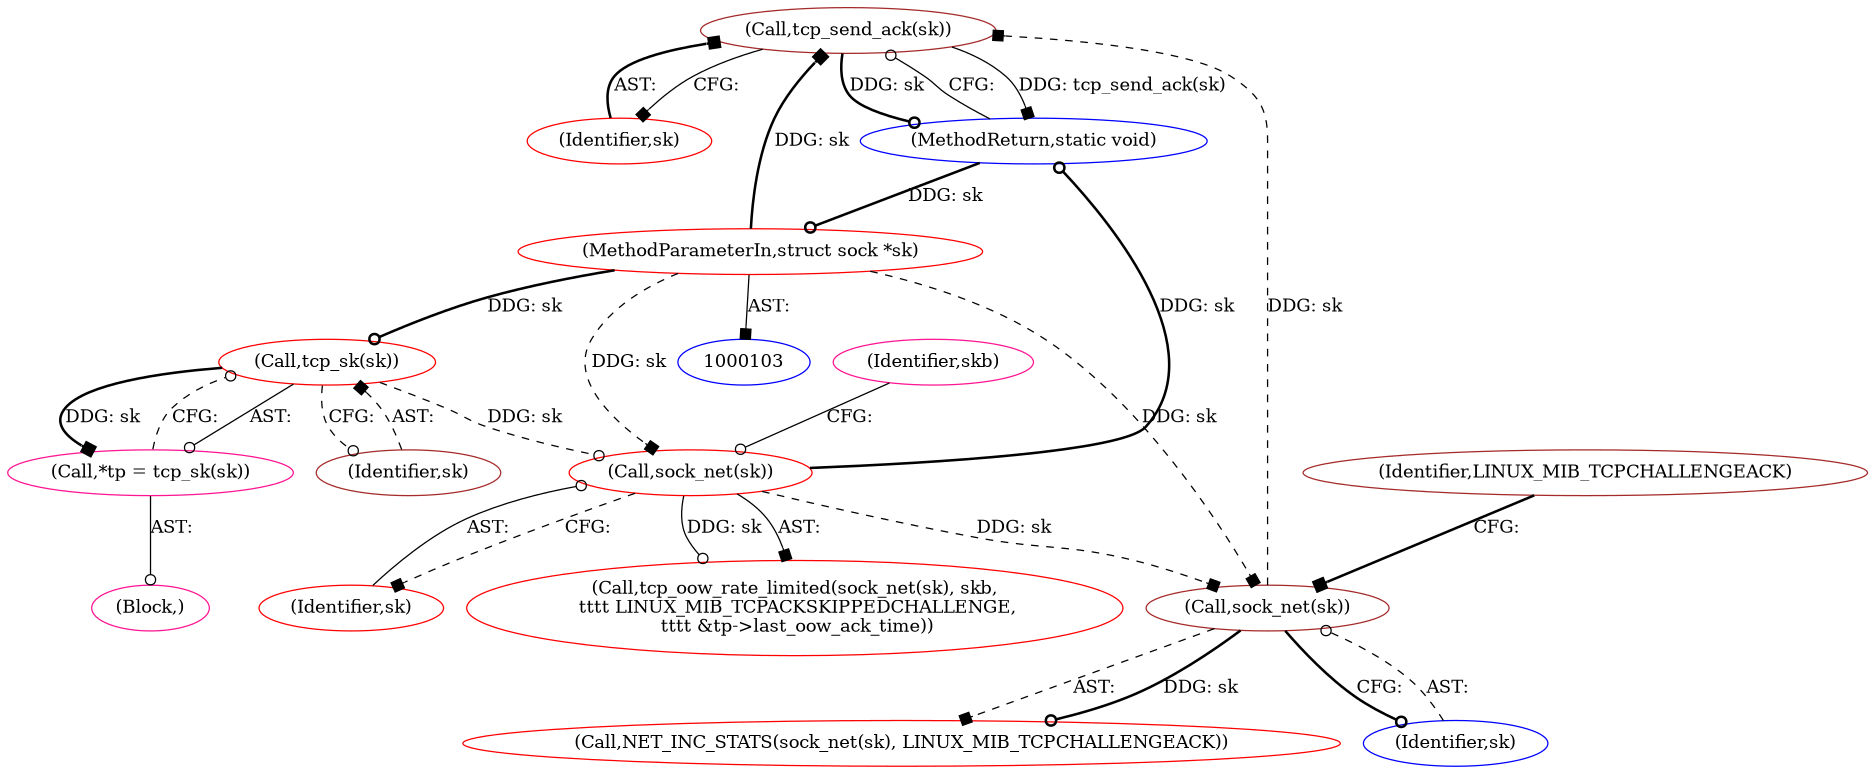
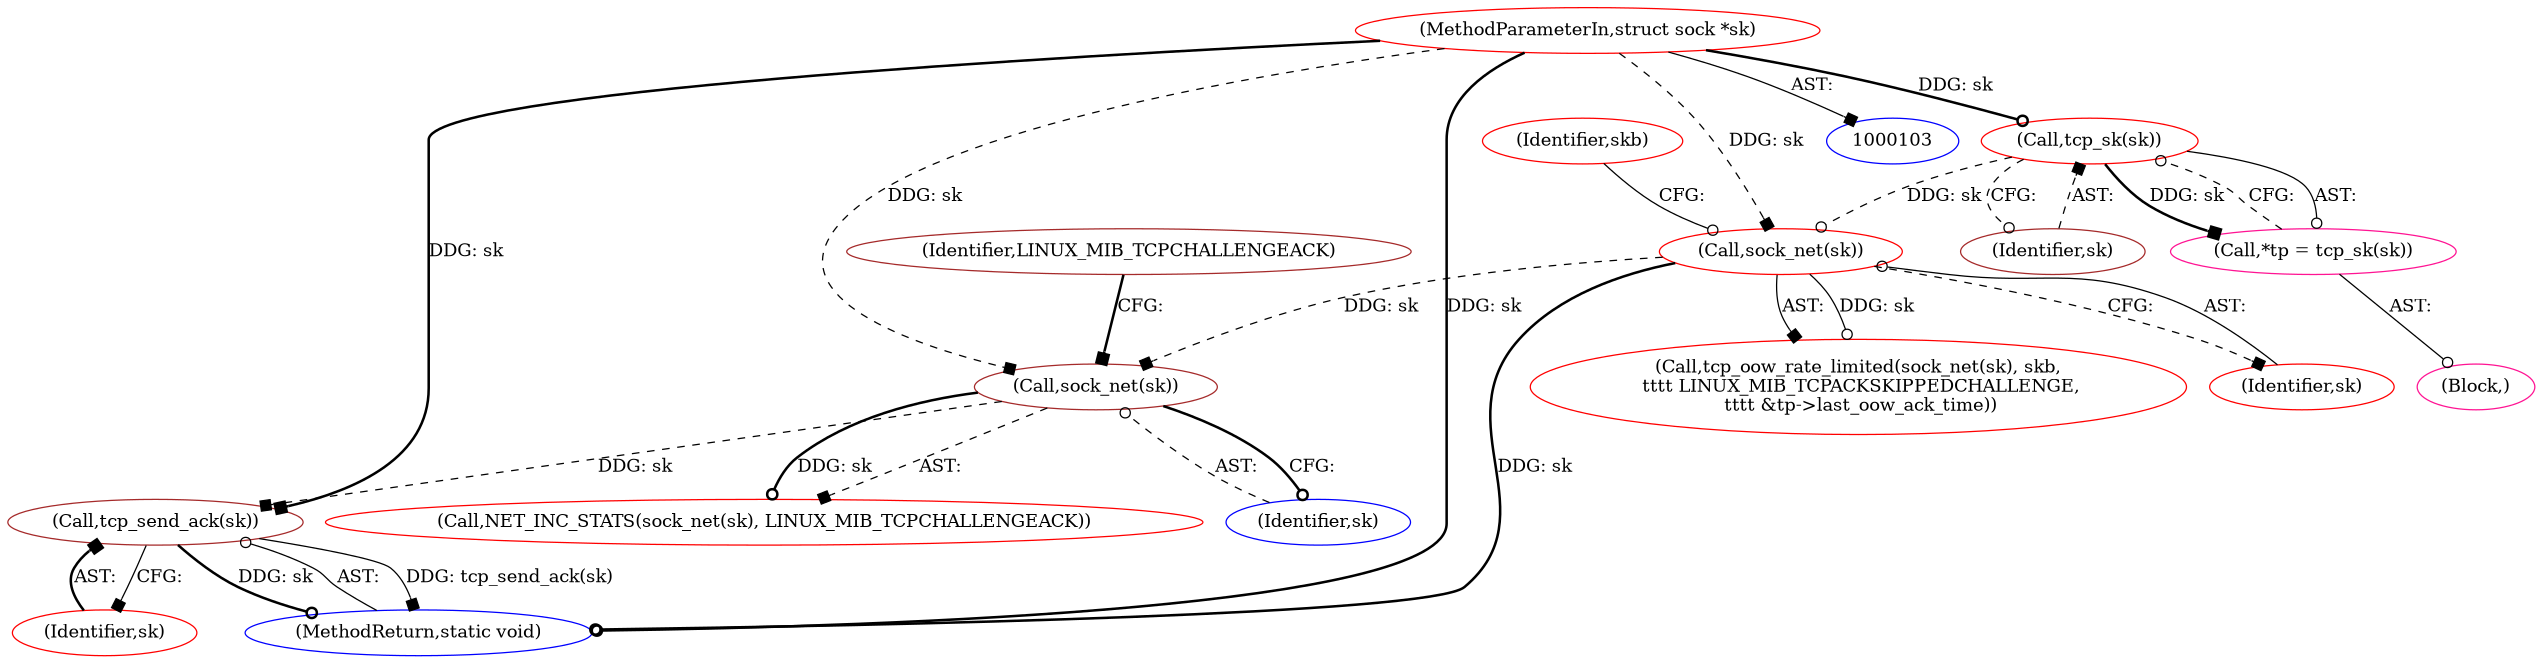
edge "(MethodReturn,static void)" -> "(Call,tcp_send_ack(sk))": label "CFG: " -> "AST: "
edge "(MethodReturn,static void)" -> "(MethodParameterIn,struct sock *sk)": reversed
node "(Identifier,skb)": color deeppink -> red
